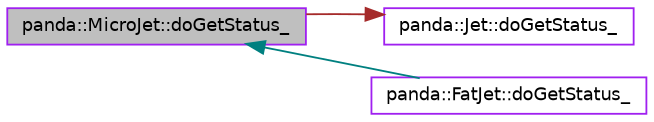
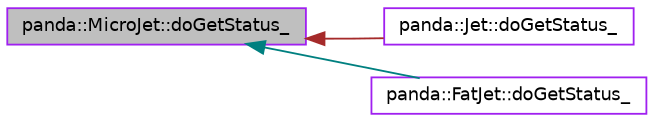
edge "panda::MicroJet::doGetStatus_" -> "panda::Jet::doGetStatus_": reversed
